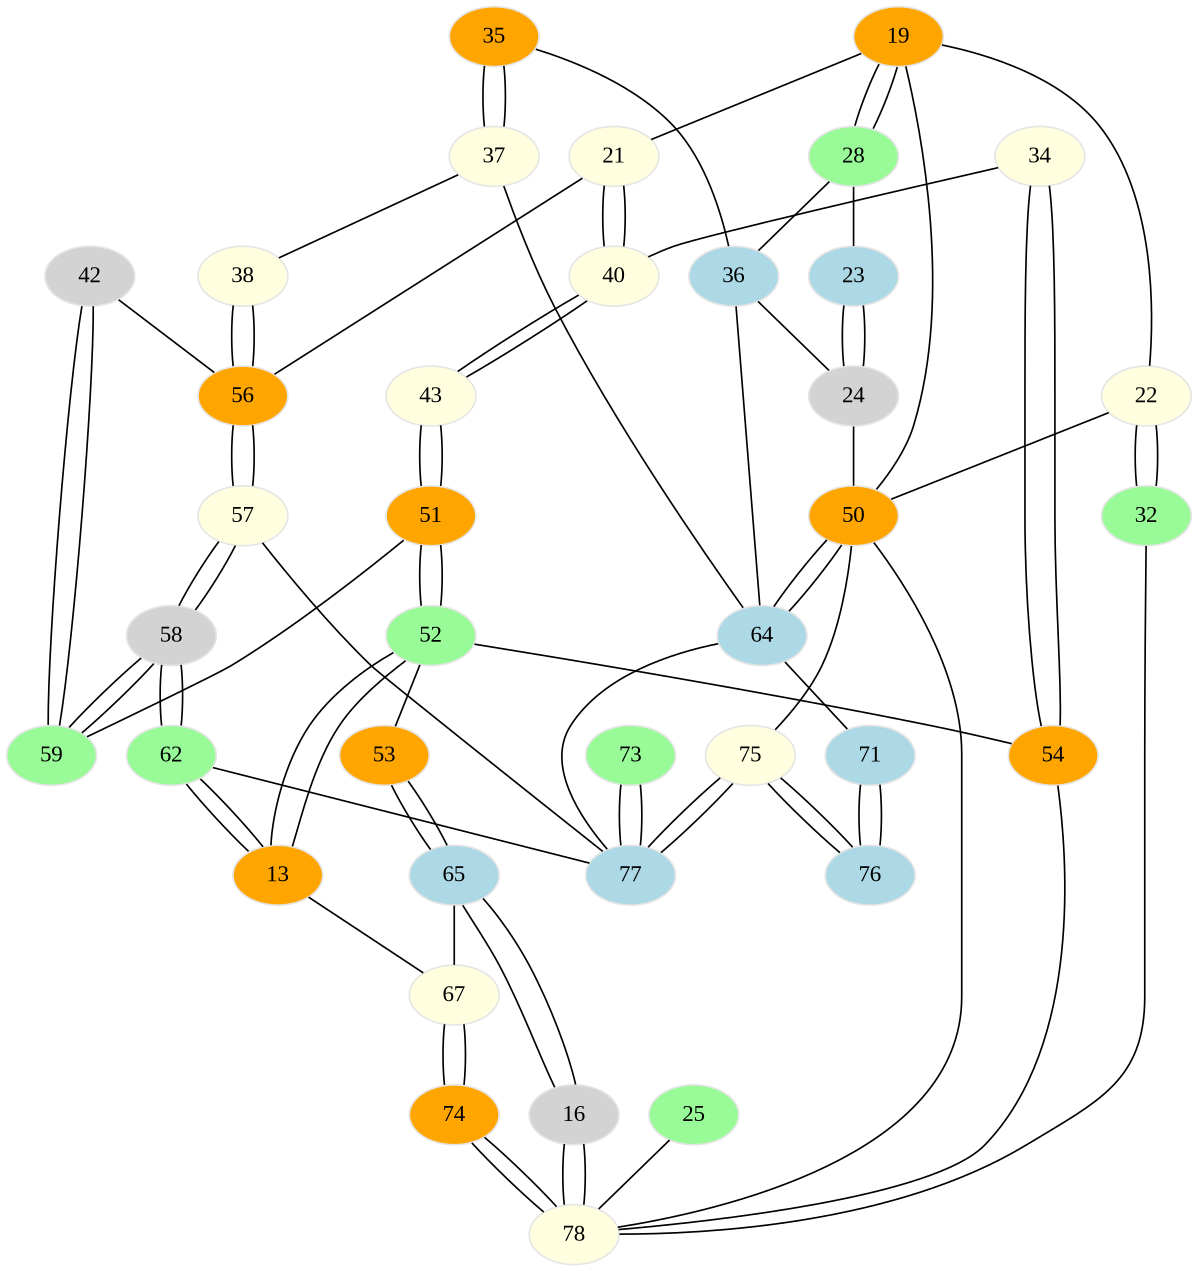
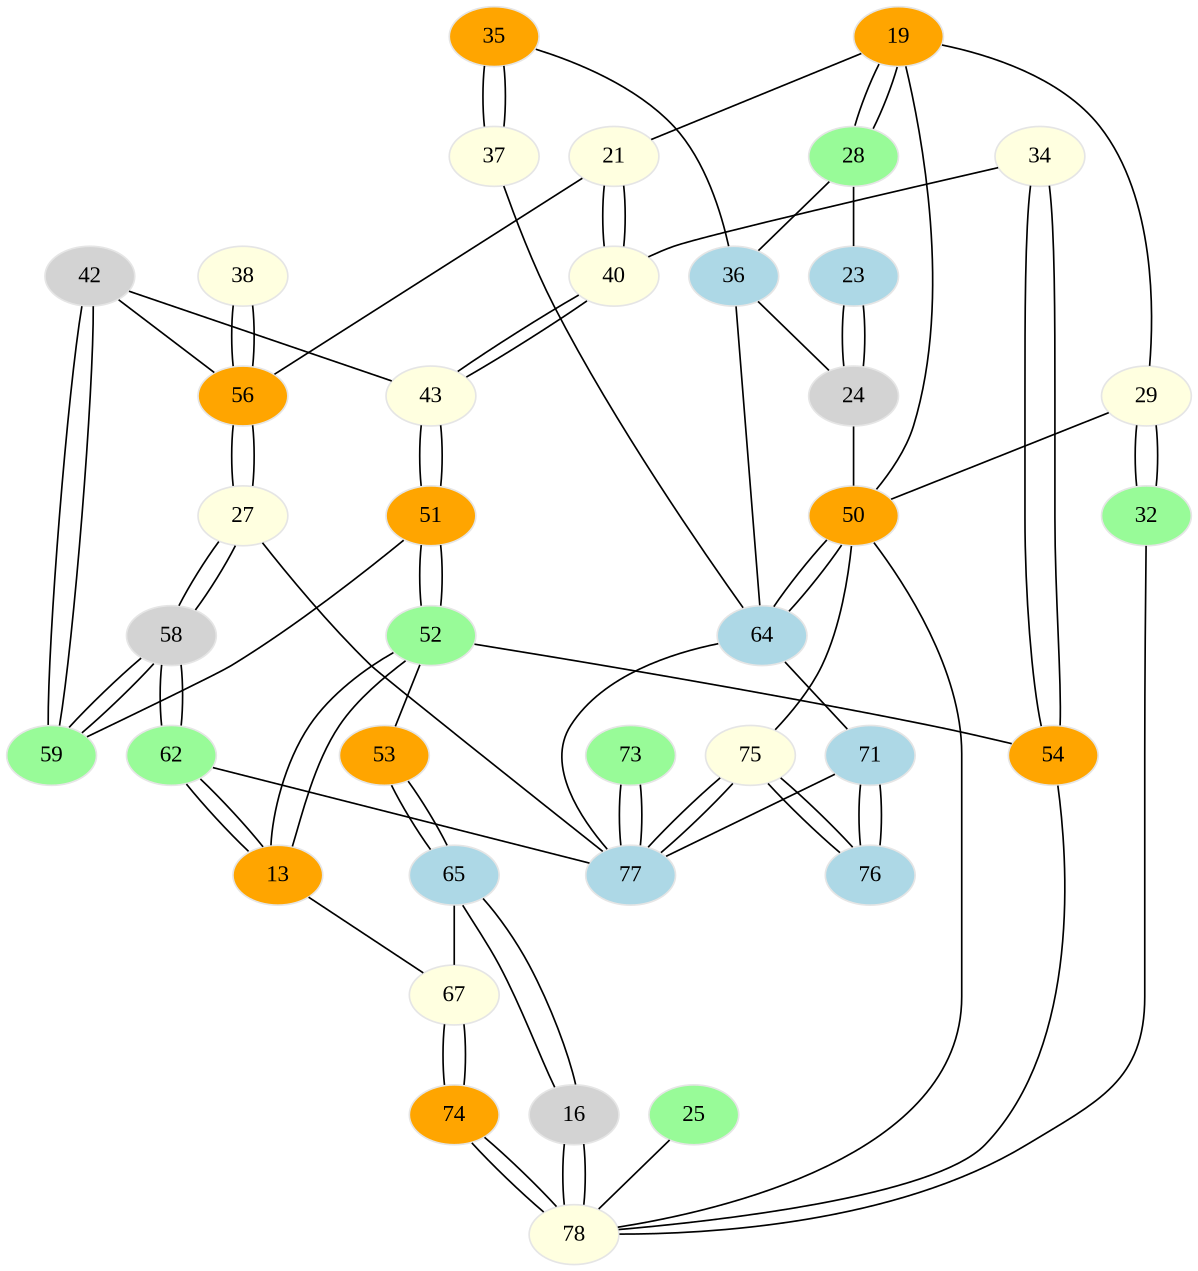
edge "37" -- "38": removed
edge "42" -- "43": added
node "22": label "22" -> "29"
node "57": label "57" -> "27"
edge "71" -- "77": added
